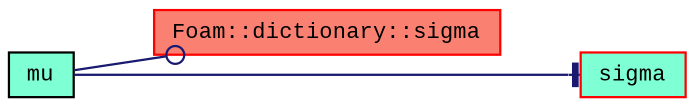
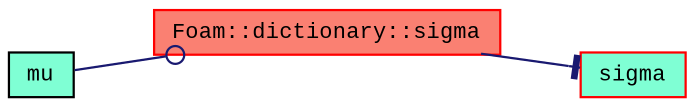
edge "mu" -> "sigma": now "Foam::dictionary::sigma" -> "sigma"
